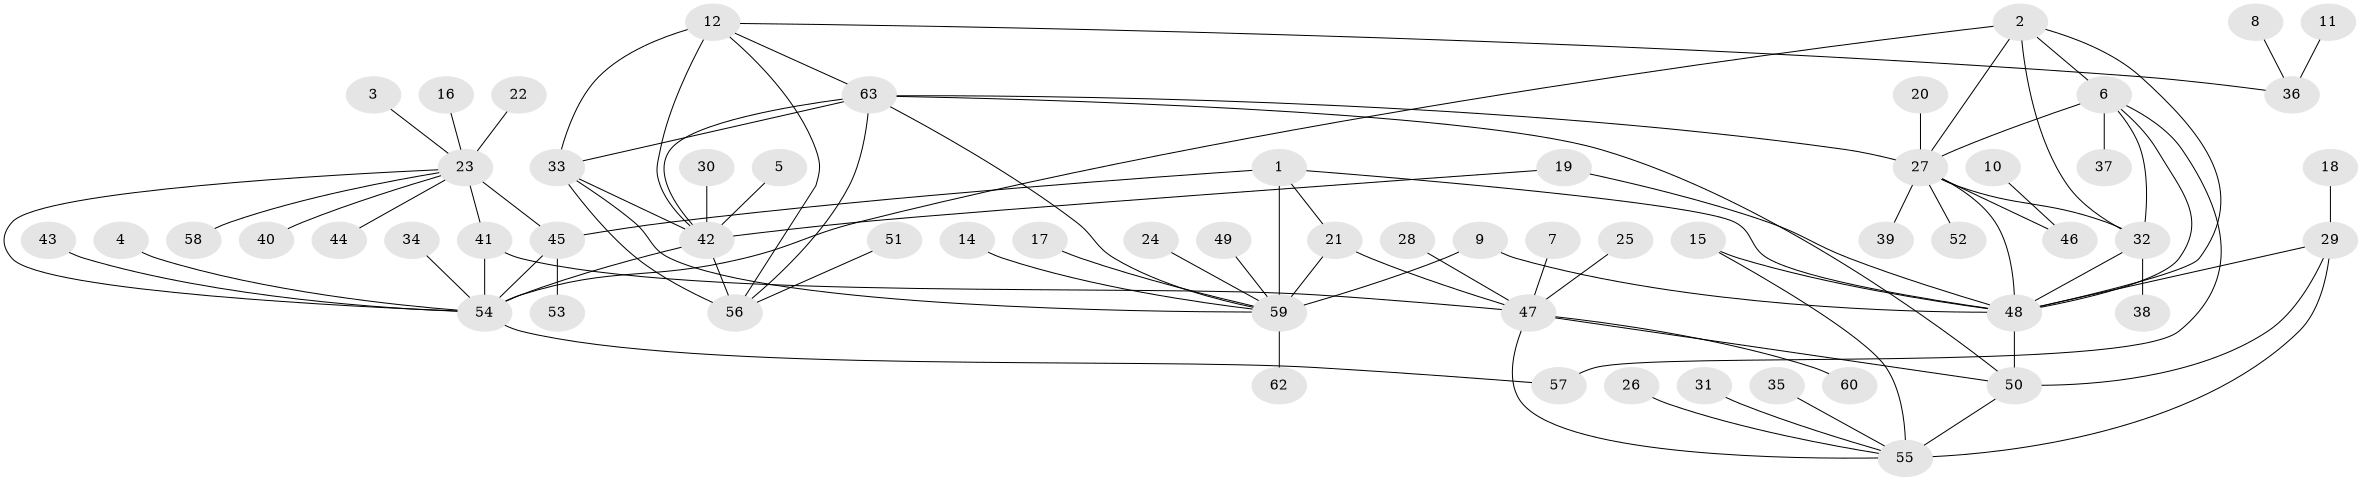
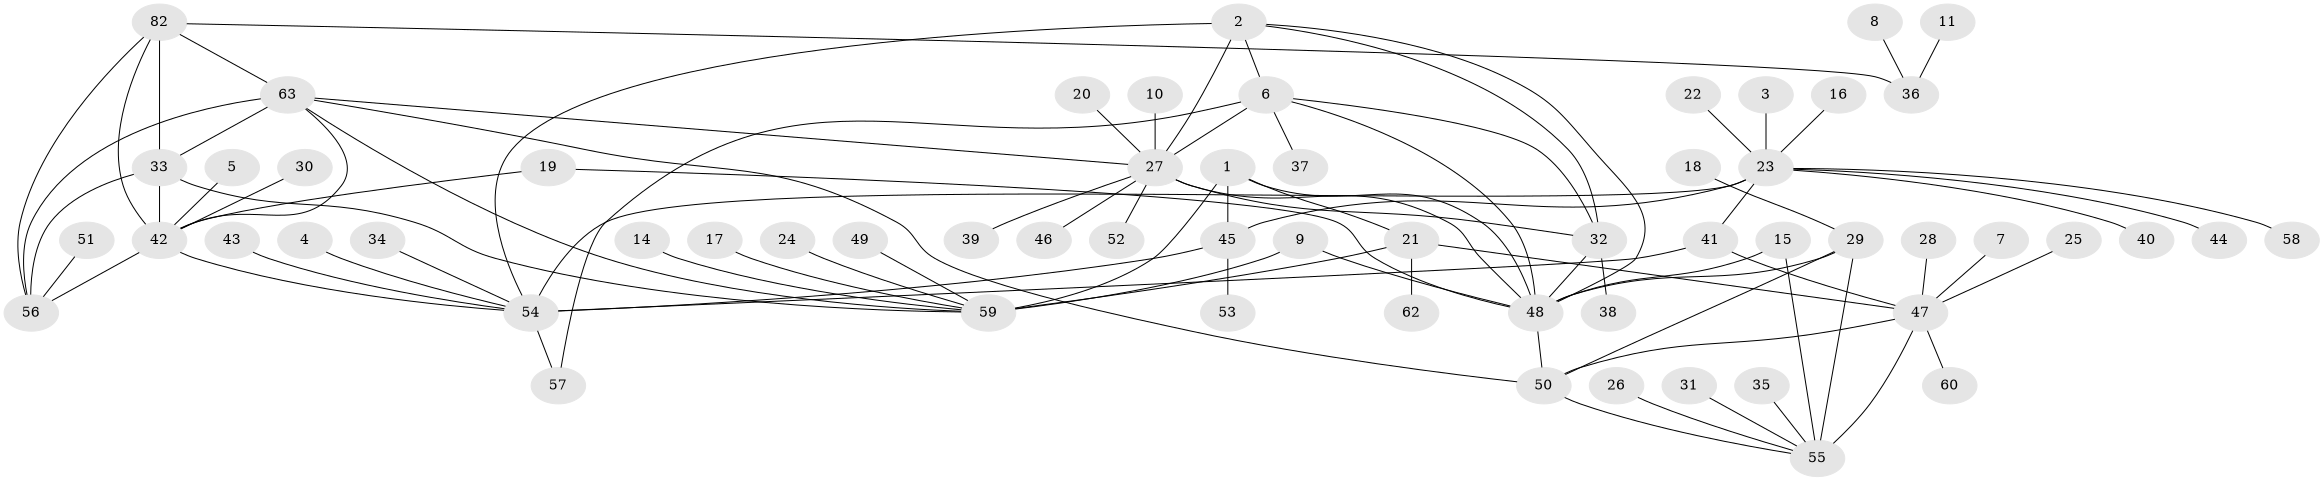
node "12": label "12" -> "82"
edge "10" -- "46": now "10" -- "27"
edge "59" -- "62": now "21" -- "62"
